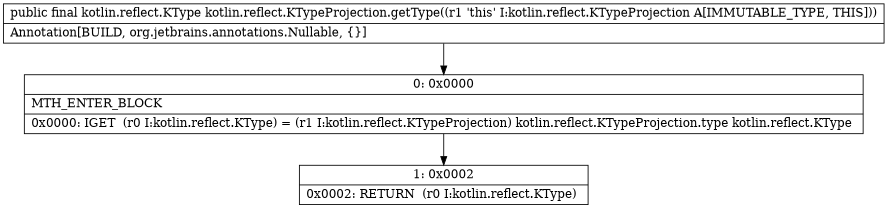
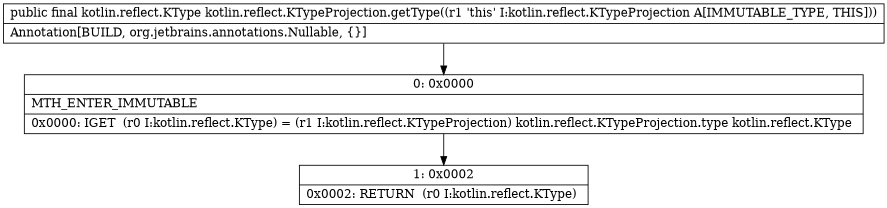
node "0: 0x0000": text "MTH_ENTER_BLOCK" -> "MTH_ENTER_IMMUTABLE"
